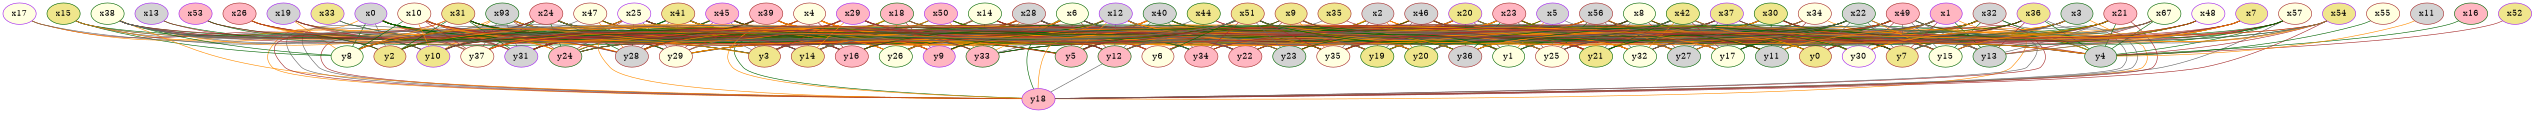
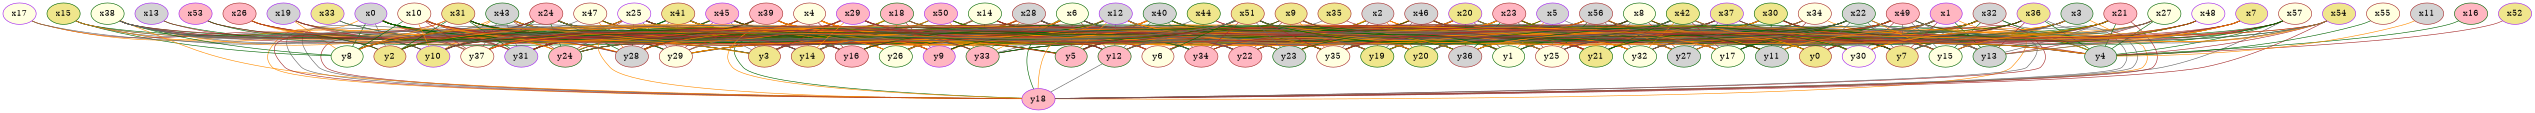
node "x93": label "x93" -> "x43"
node "x67": label "x67" -> "x27"
